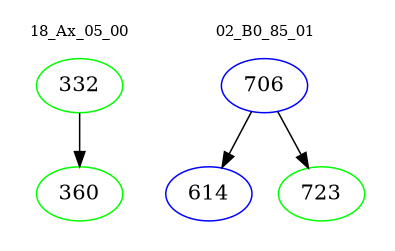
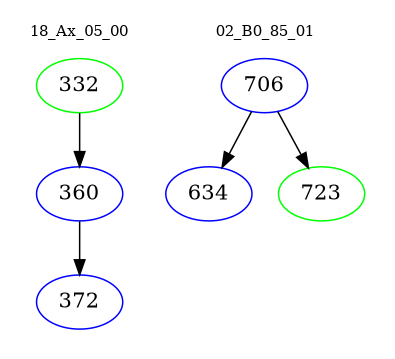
node "360": color green -> blue
node "614": label "614" -> "634"
node "372": added
